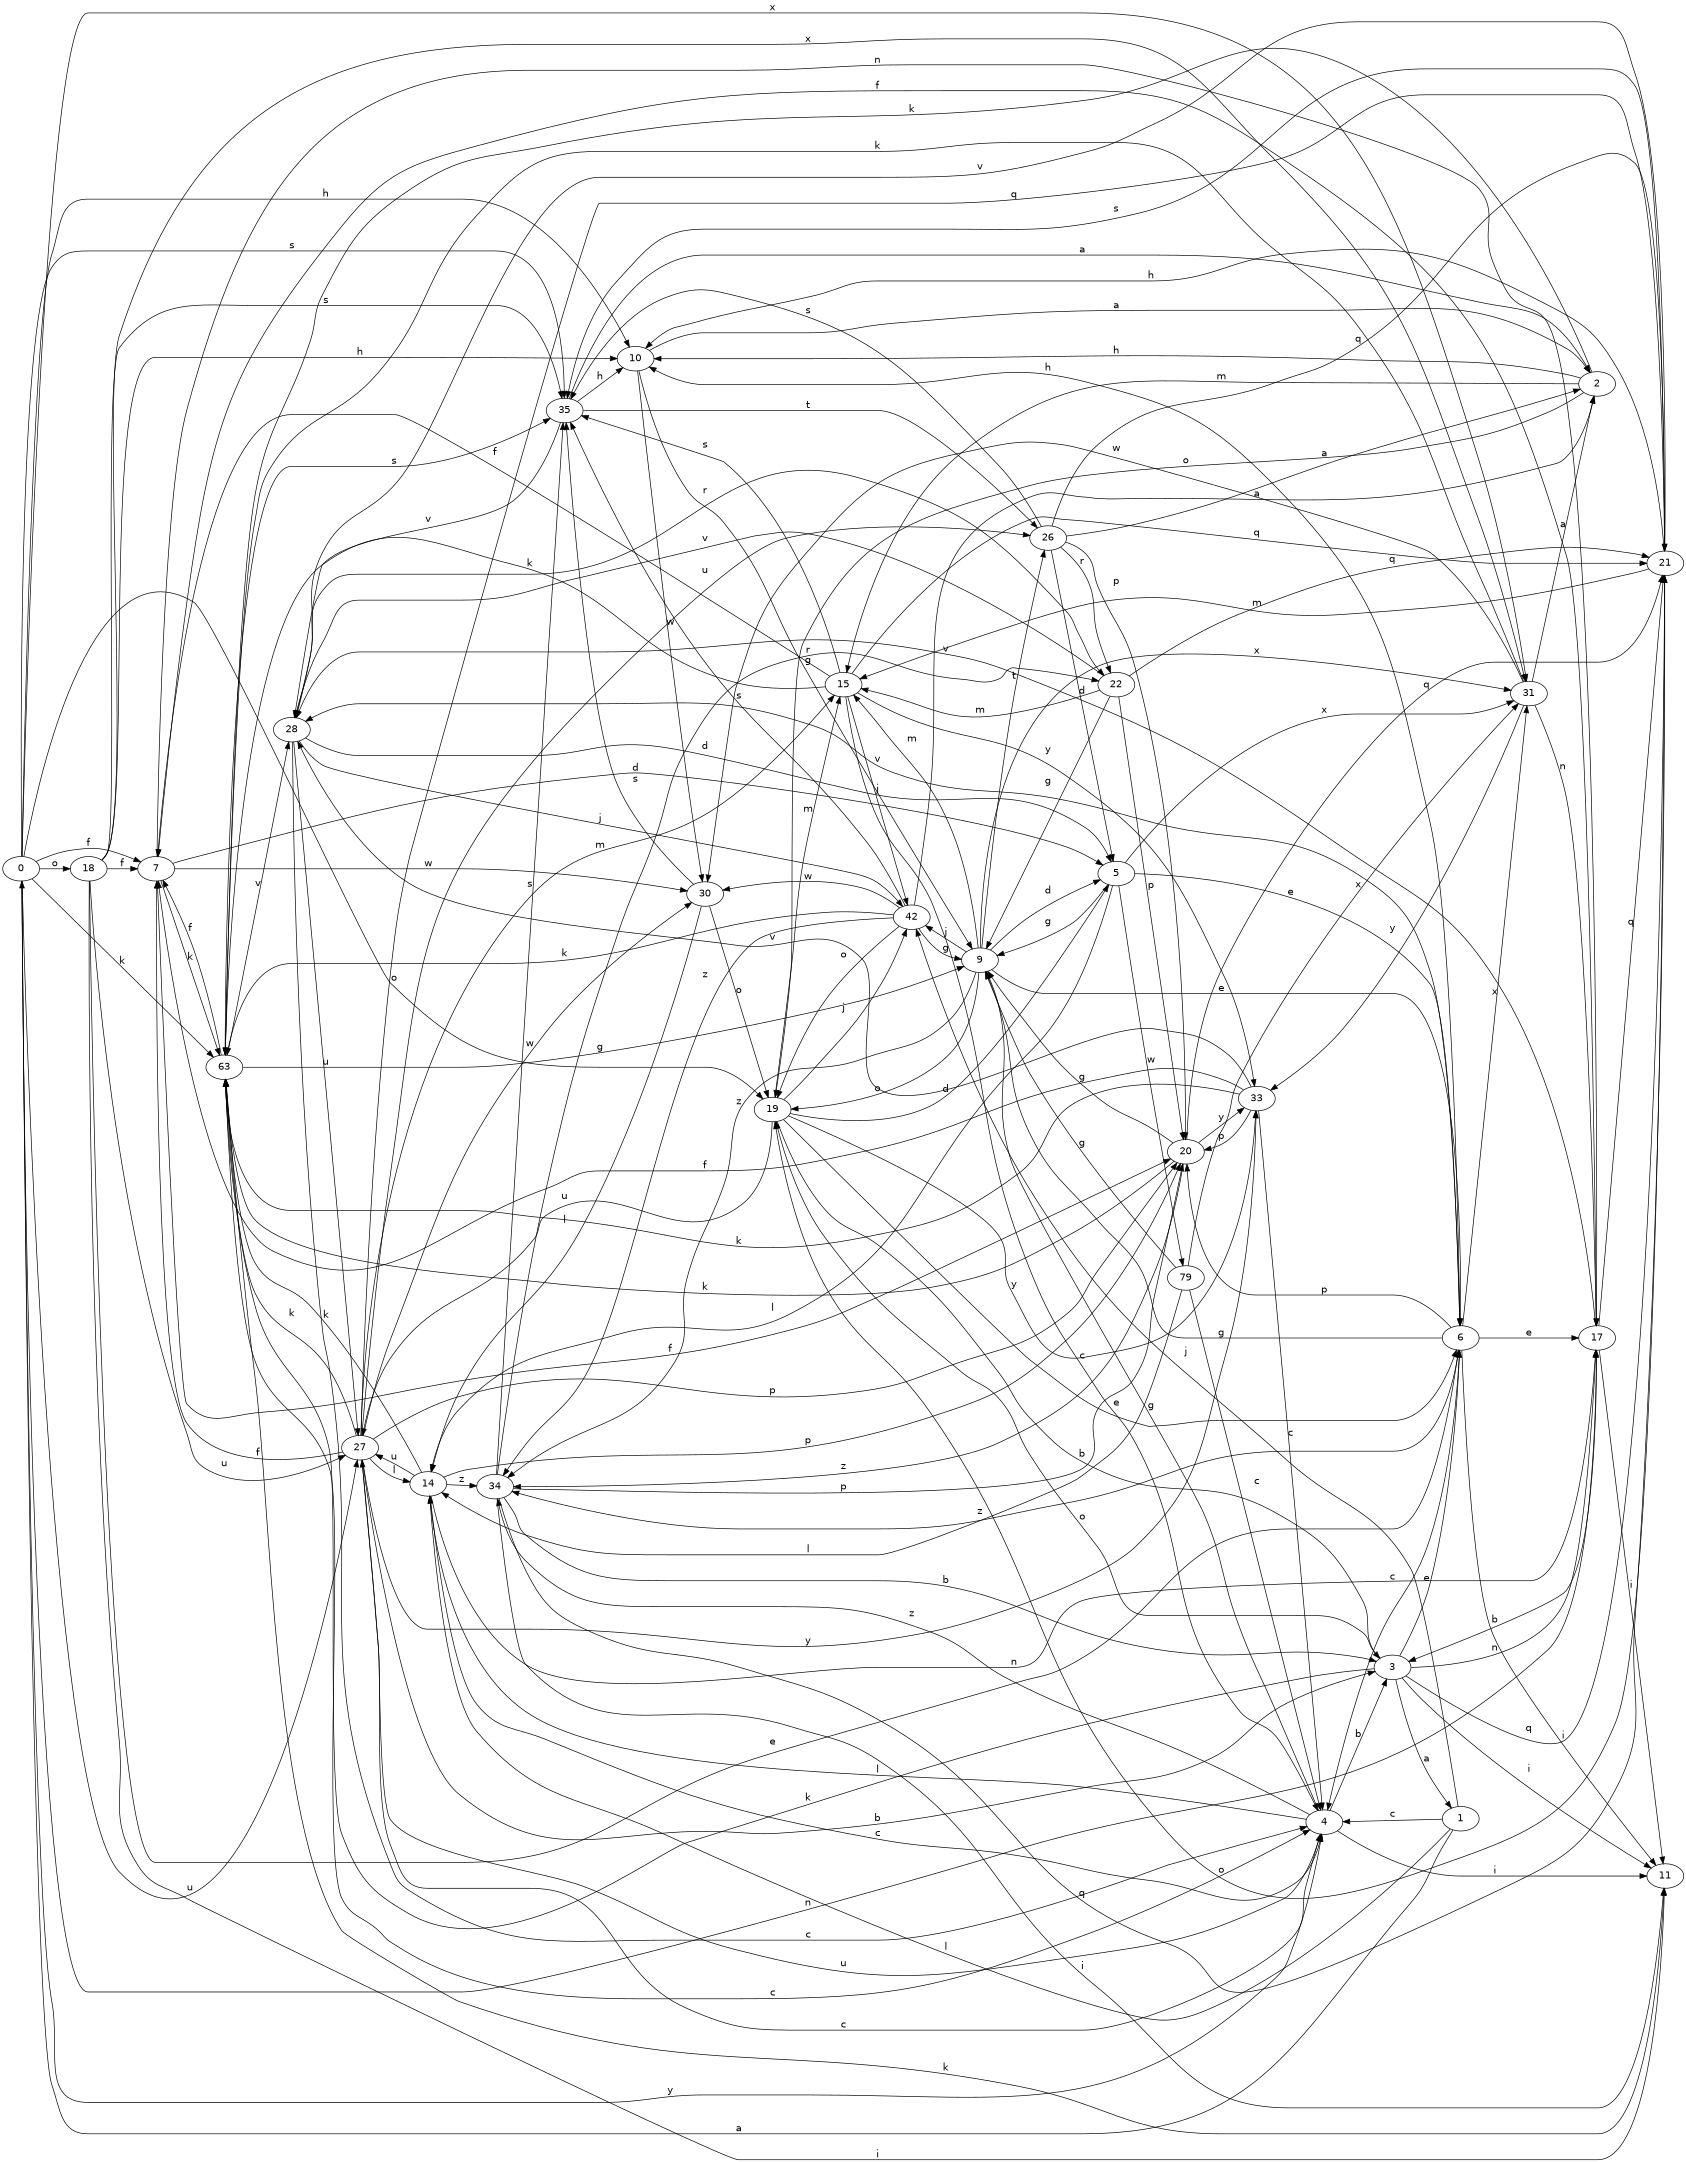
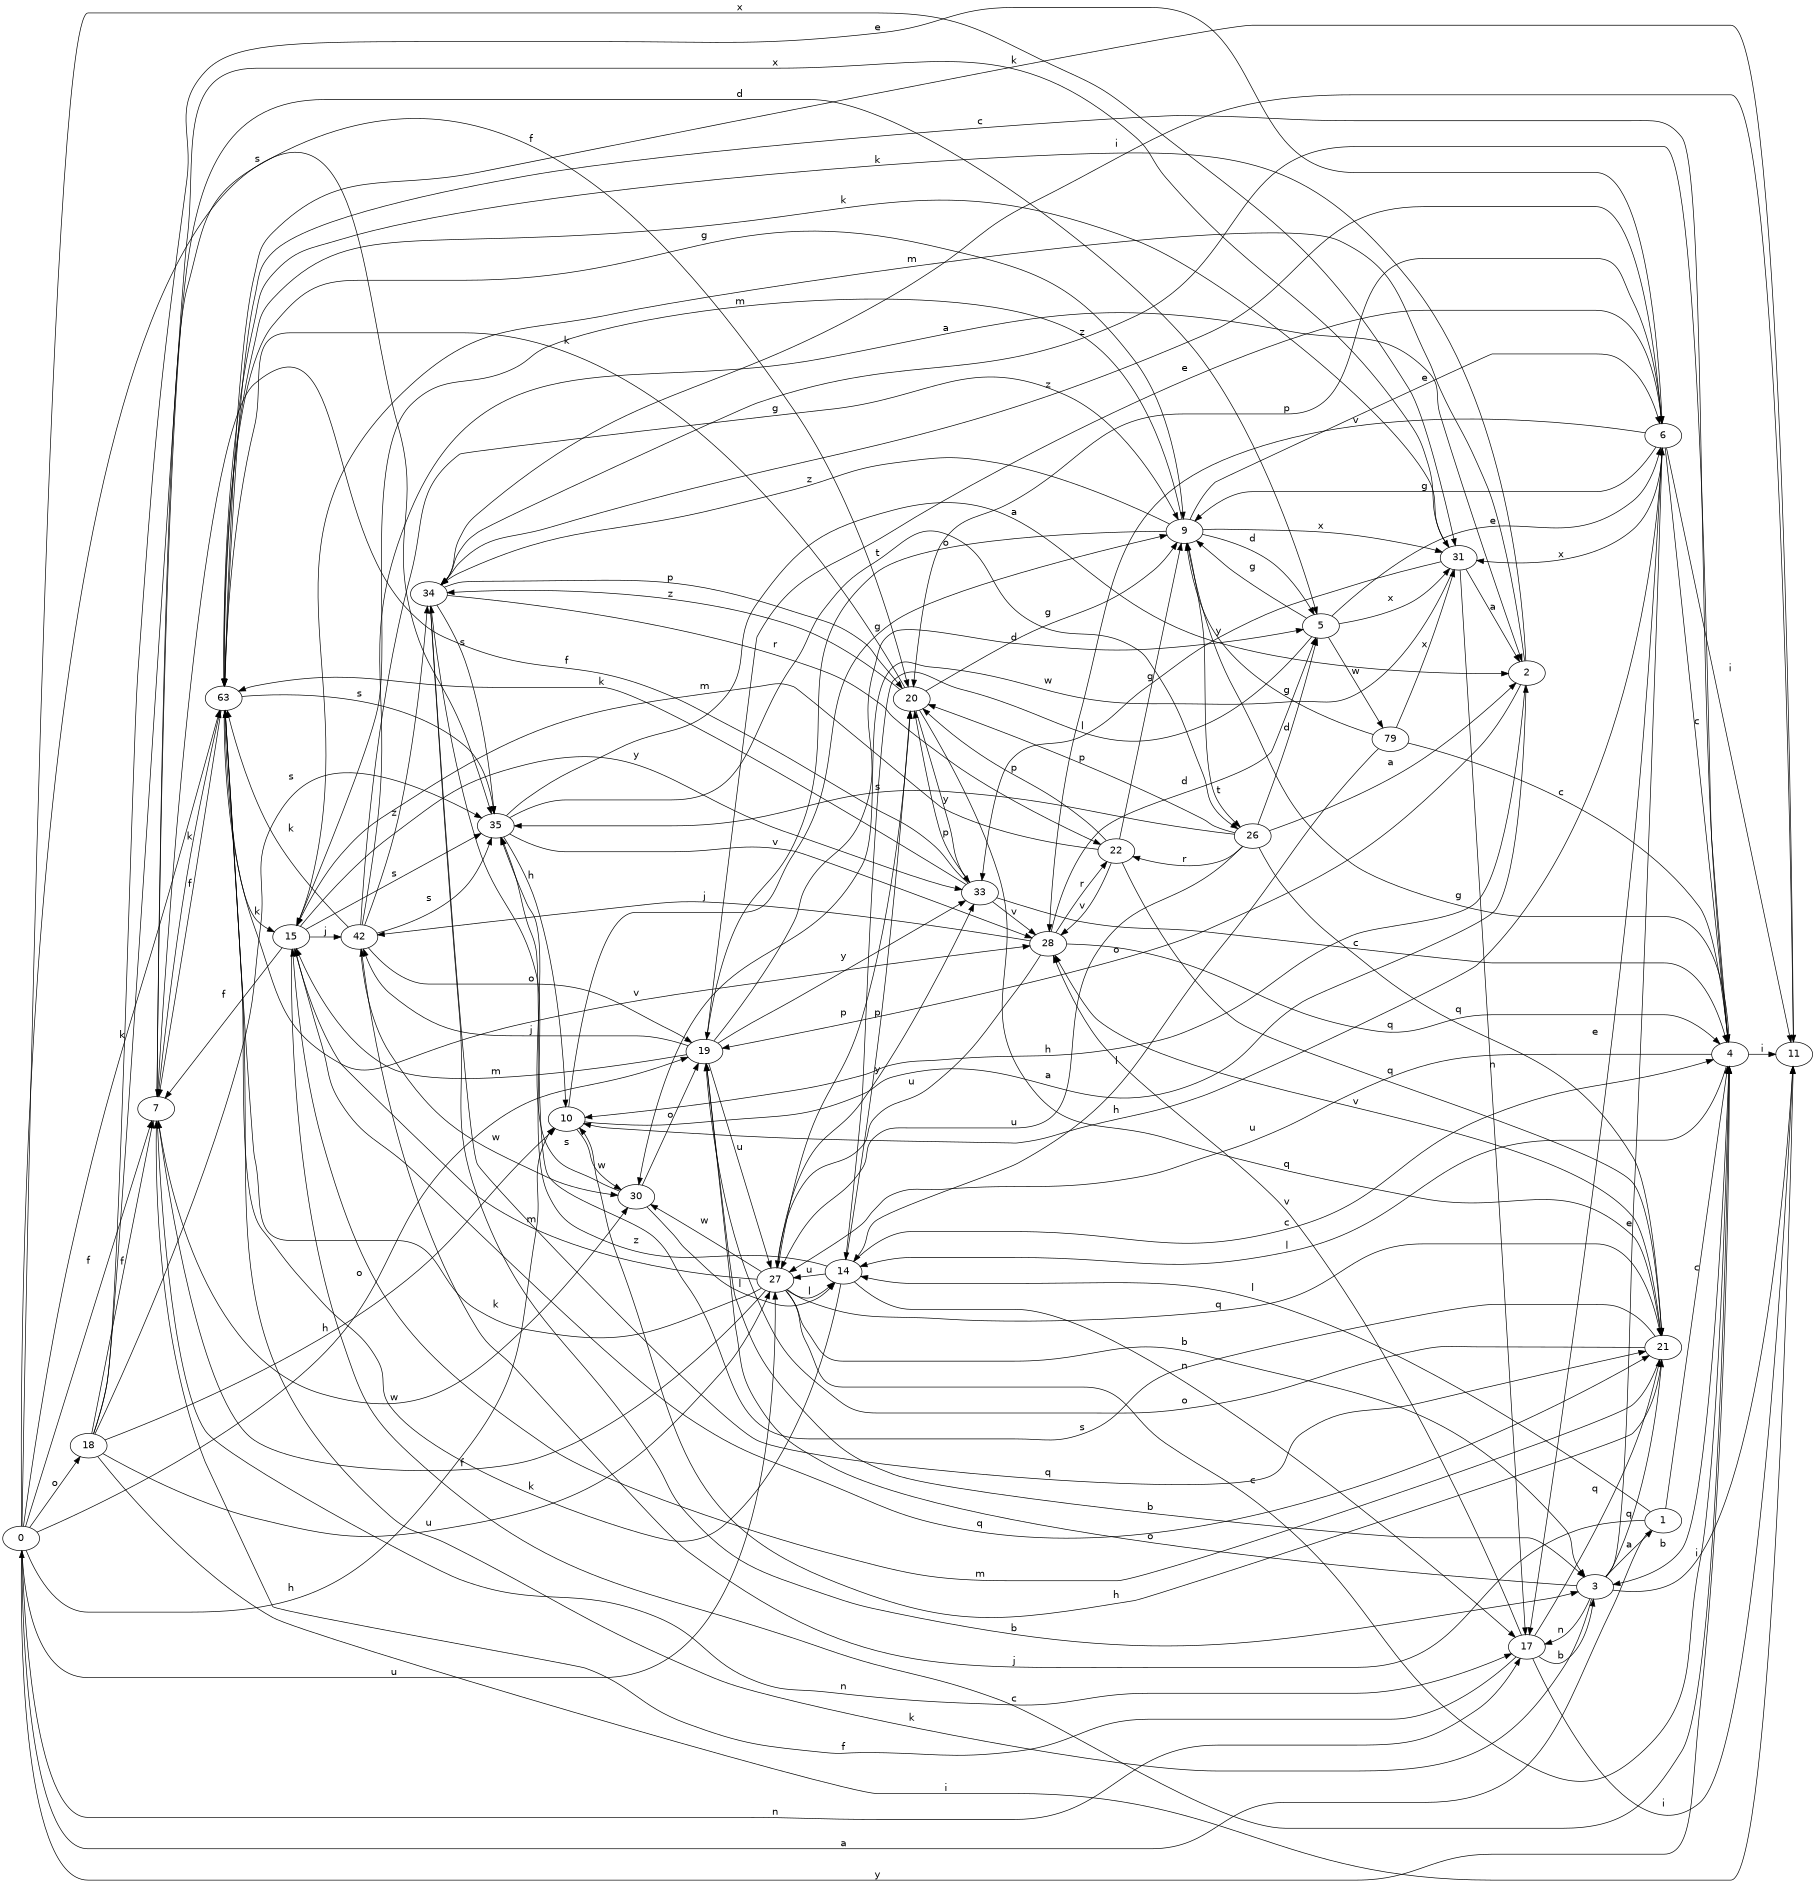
edge "15" -> "63": reversed
edge "27" -> "26": reversed
edge "9" -> "42": removed, label "j"
edge "28" -> "4": label "c" -> "q"
